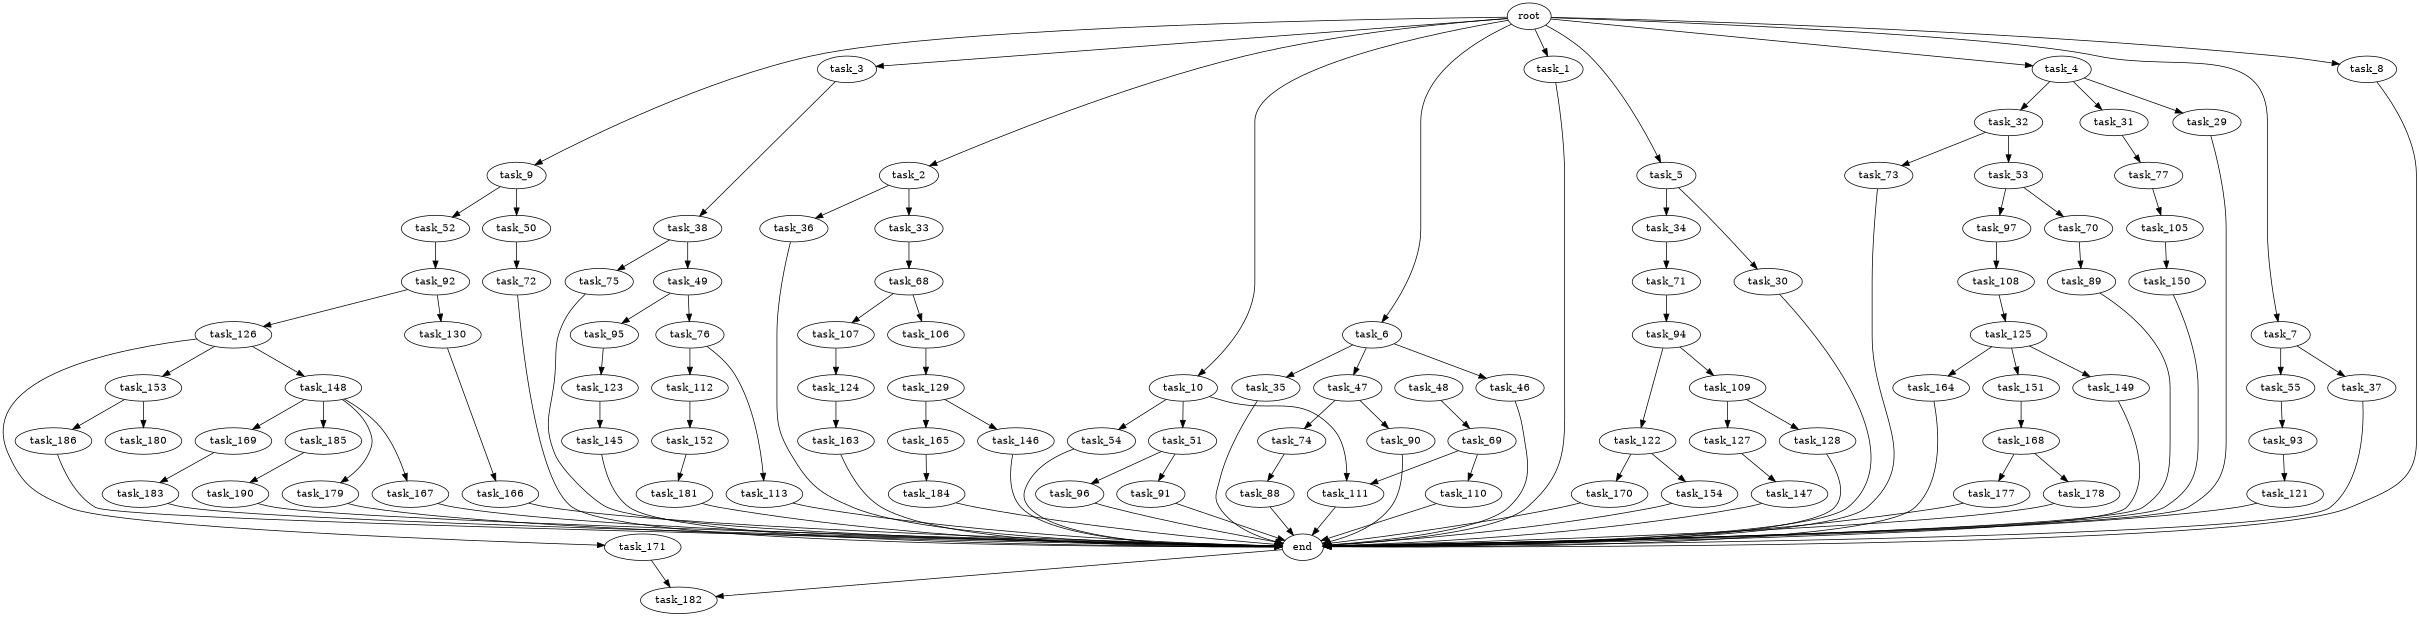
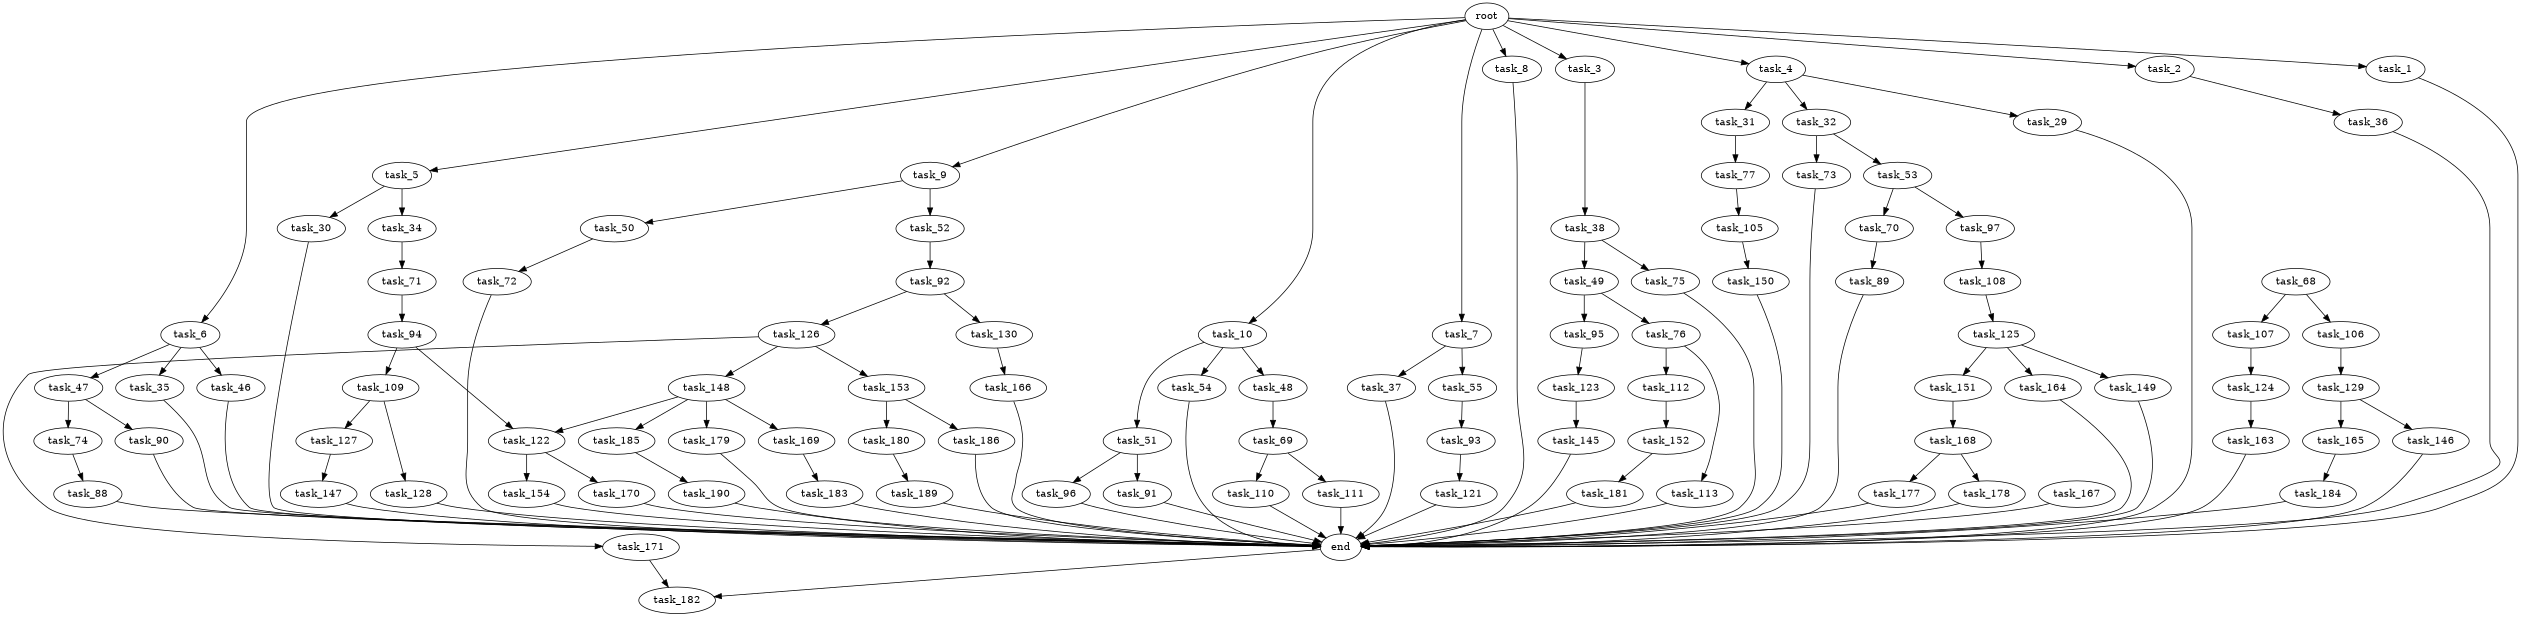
node "task_33": removed
edge "task_10" -> "task_111": now "task_10" -> "task_48"
edge "task_148" -> "task_167": now "task_148" -> "task_122"
node "task_189": added
